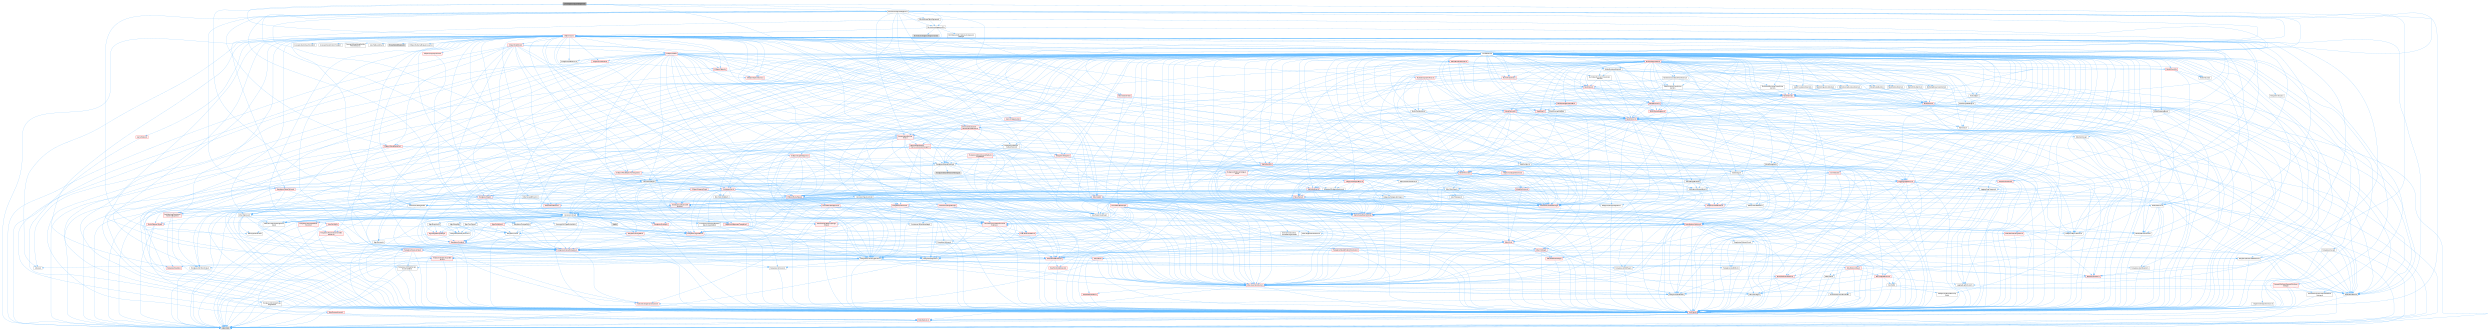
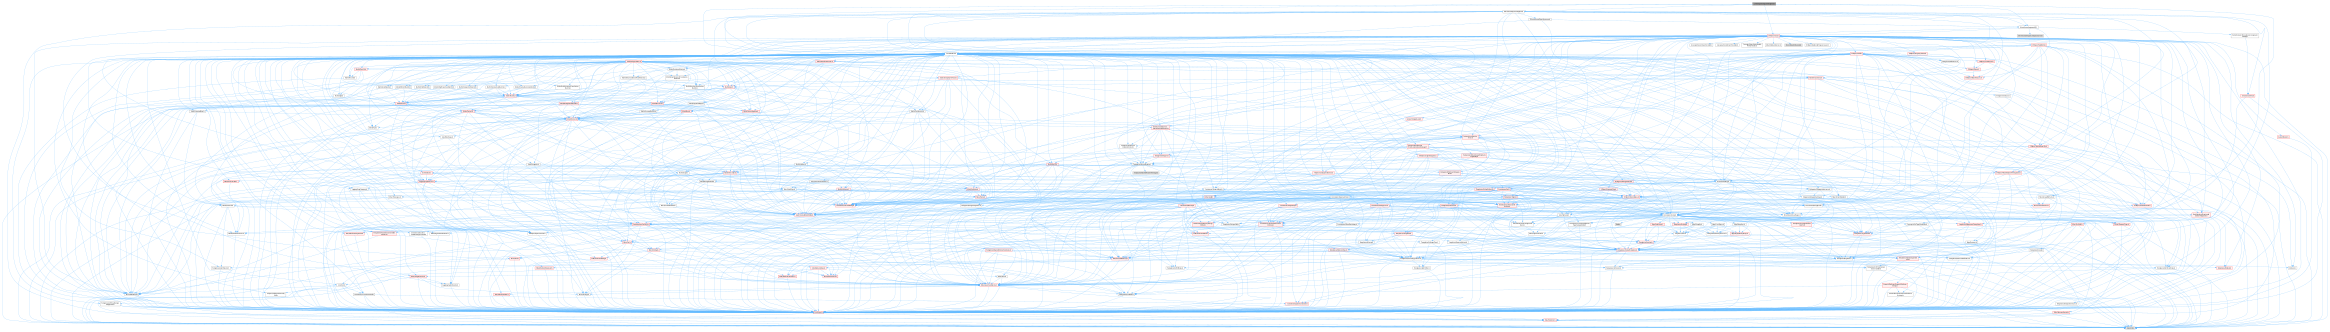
node "Templates/RemoveExtent.h": added
